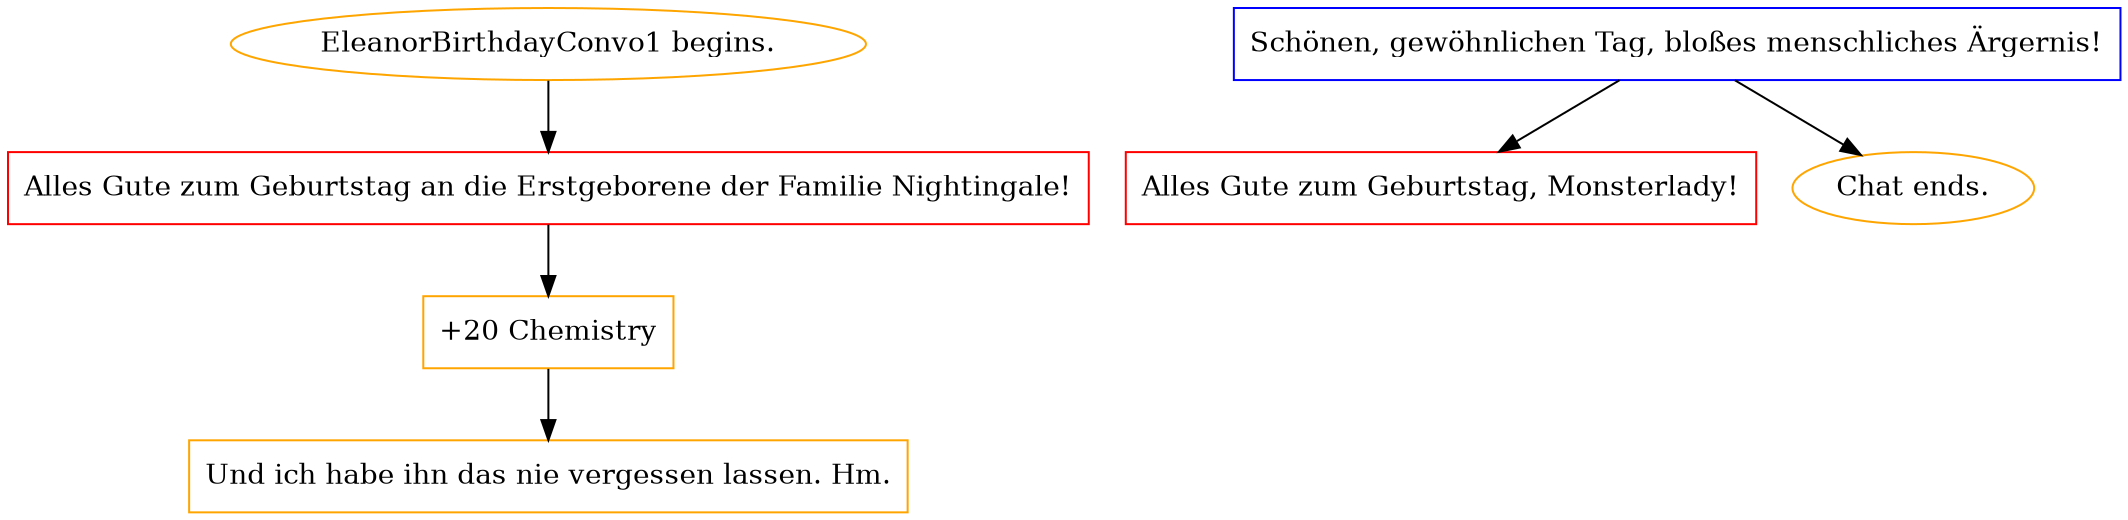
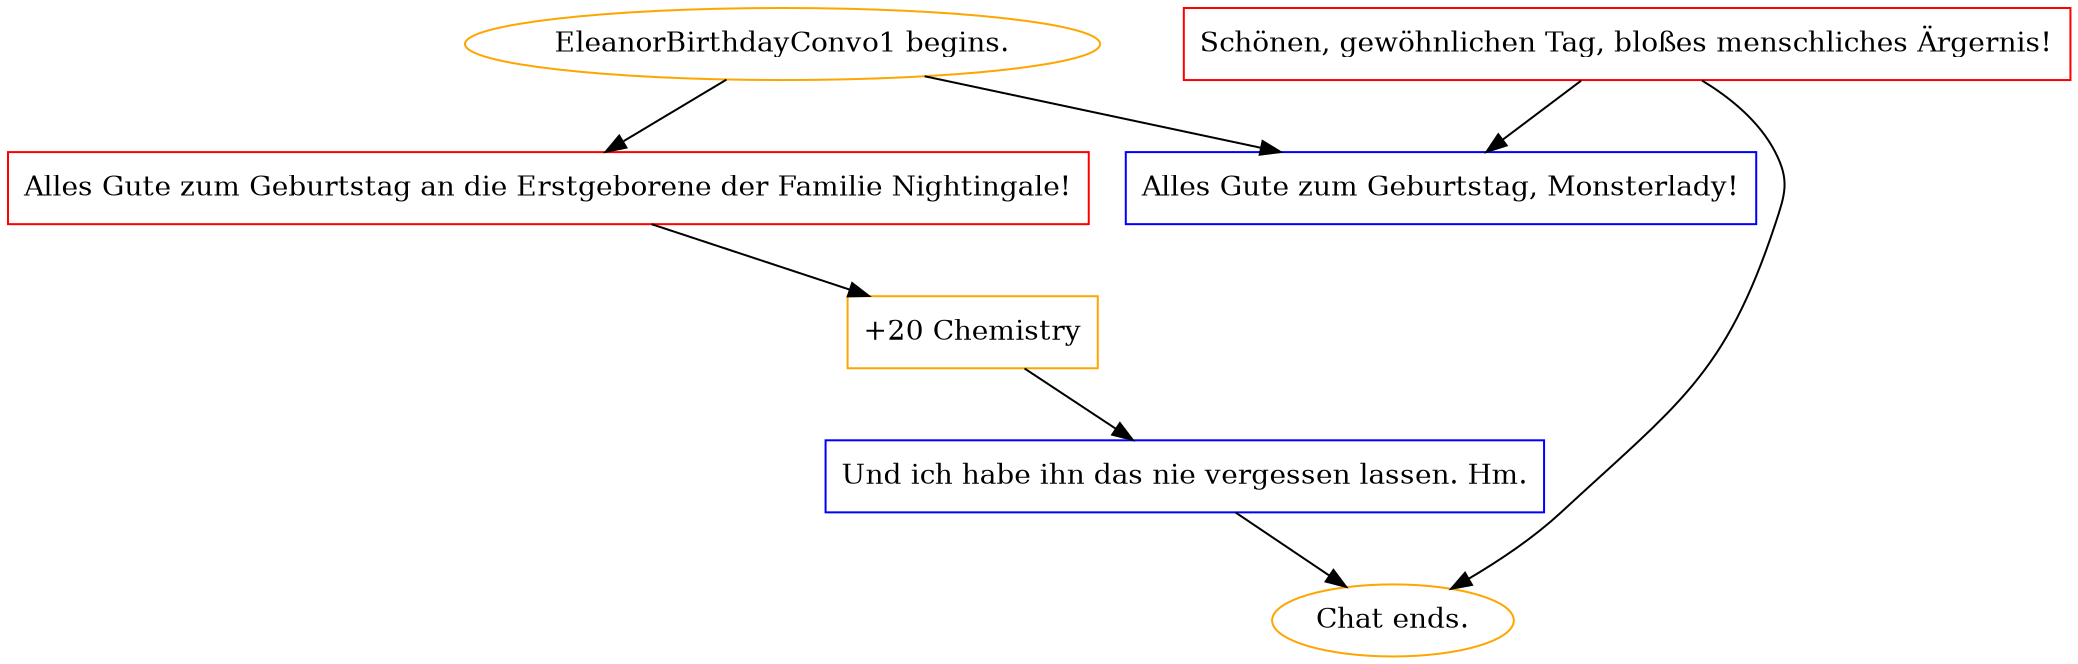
node "Schönen, gewöhnlichen Tag, bloßes menschliches Ärgernis!": color blue -> red
edge "EleanorBirthdayConvo1 begins." -> "Alles Gute zum Geburtstag, Monsterlady!": added
node "Alles Gute zum Geburtstag, Monsterlady!": color red -> blue
node "Und ich habe ihn das nie vergessen lassen. Hm.": color orange -> blue
edge "Und ich habe ihn das nie vergessen lassen. Hm." -> "Chat ends.": added
